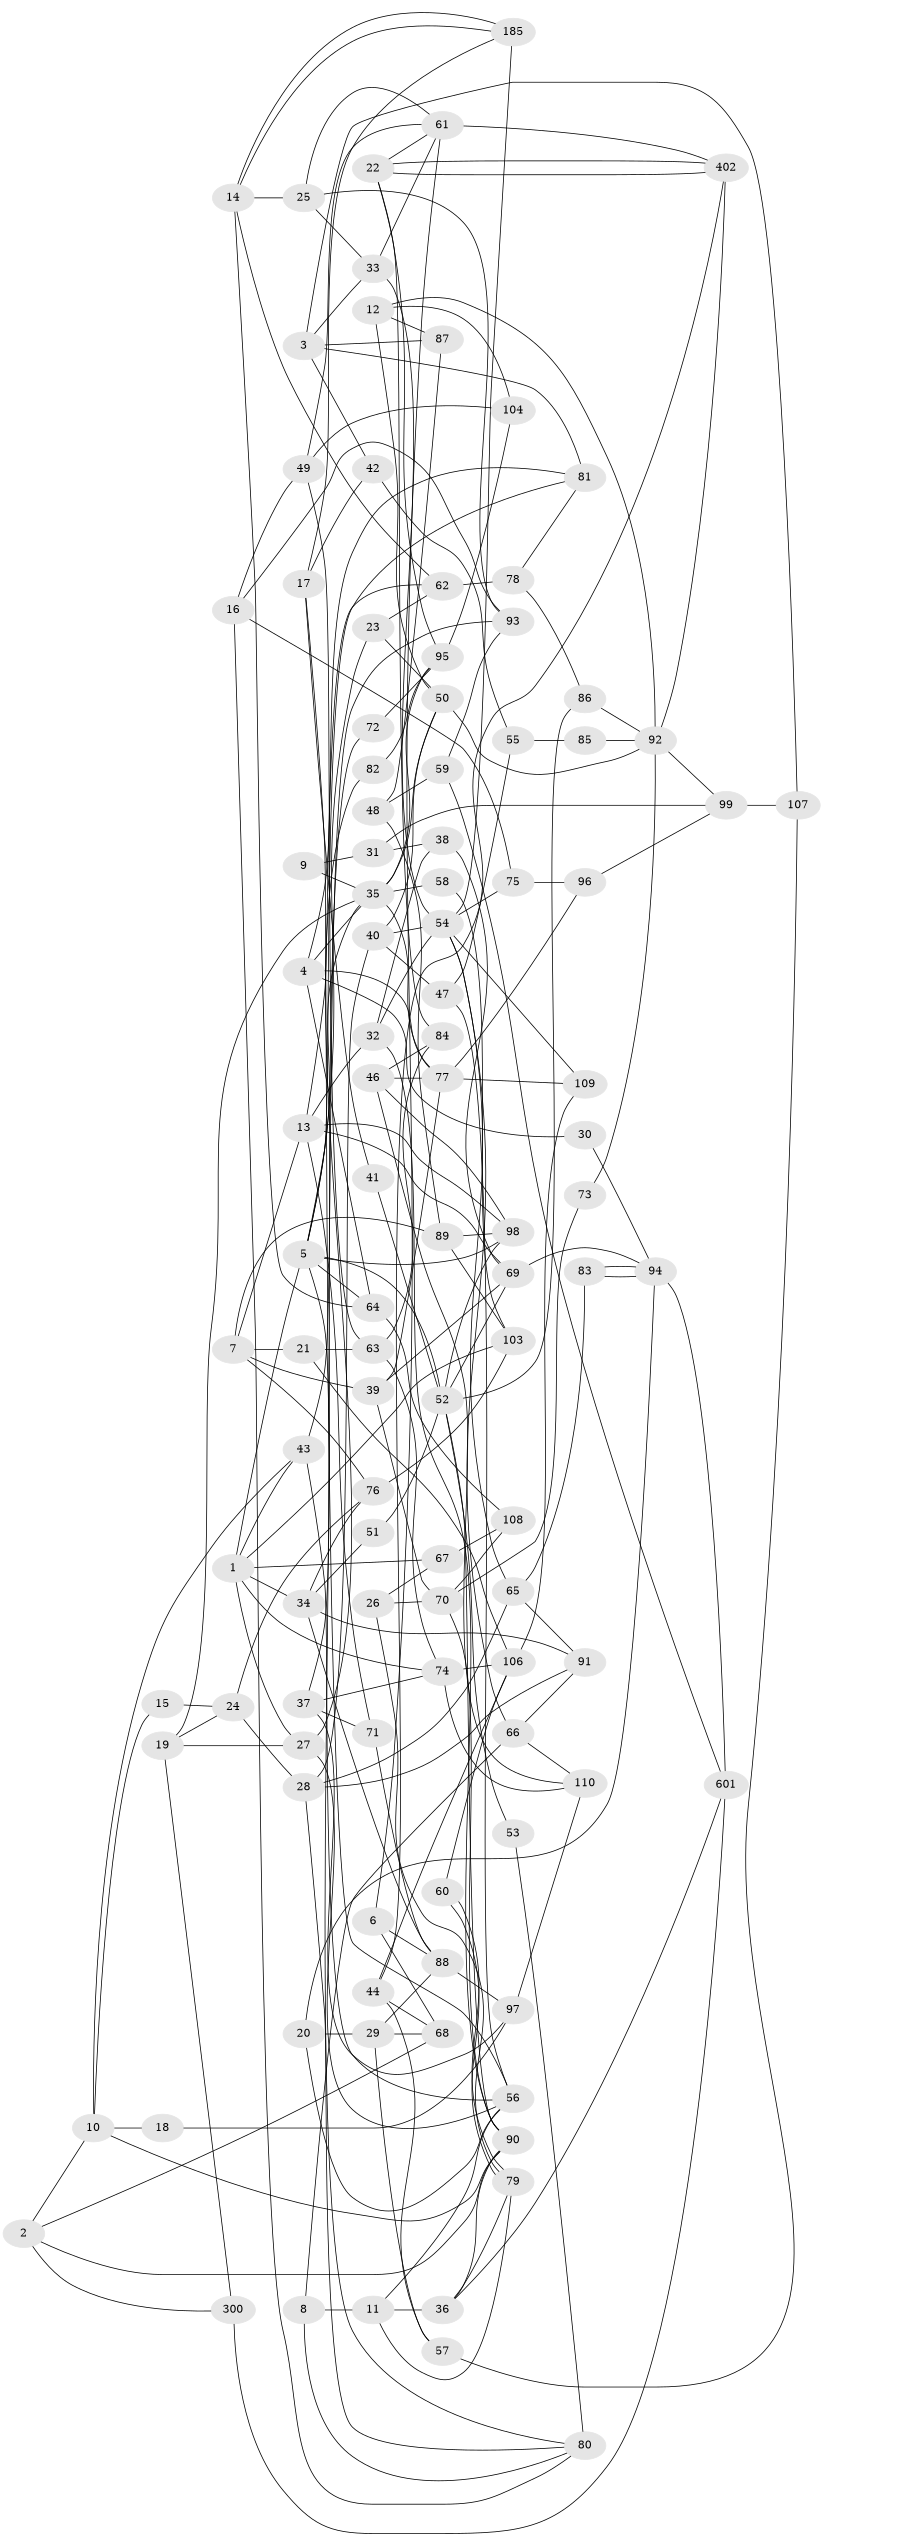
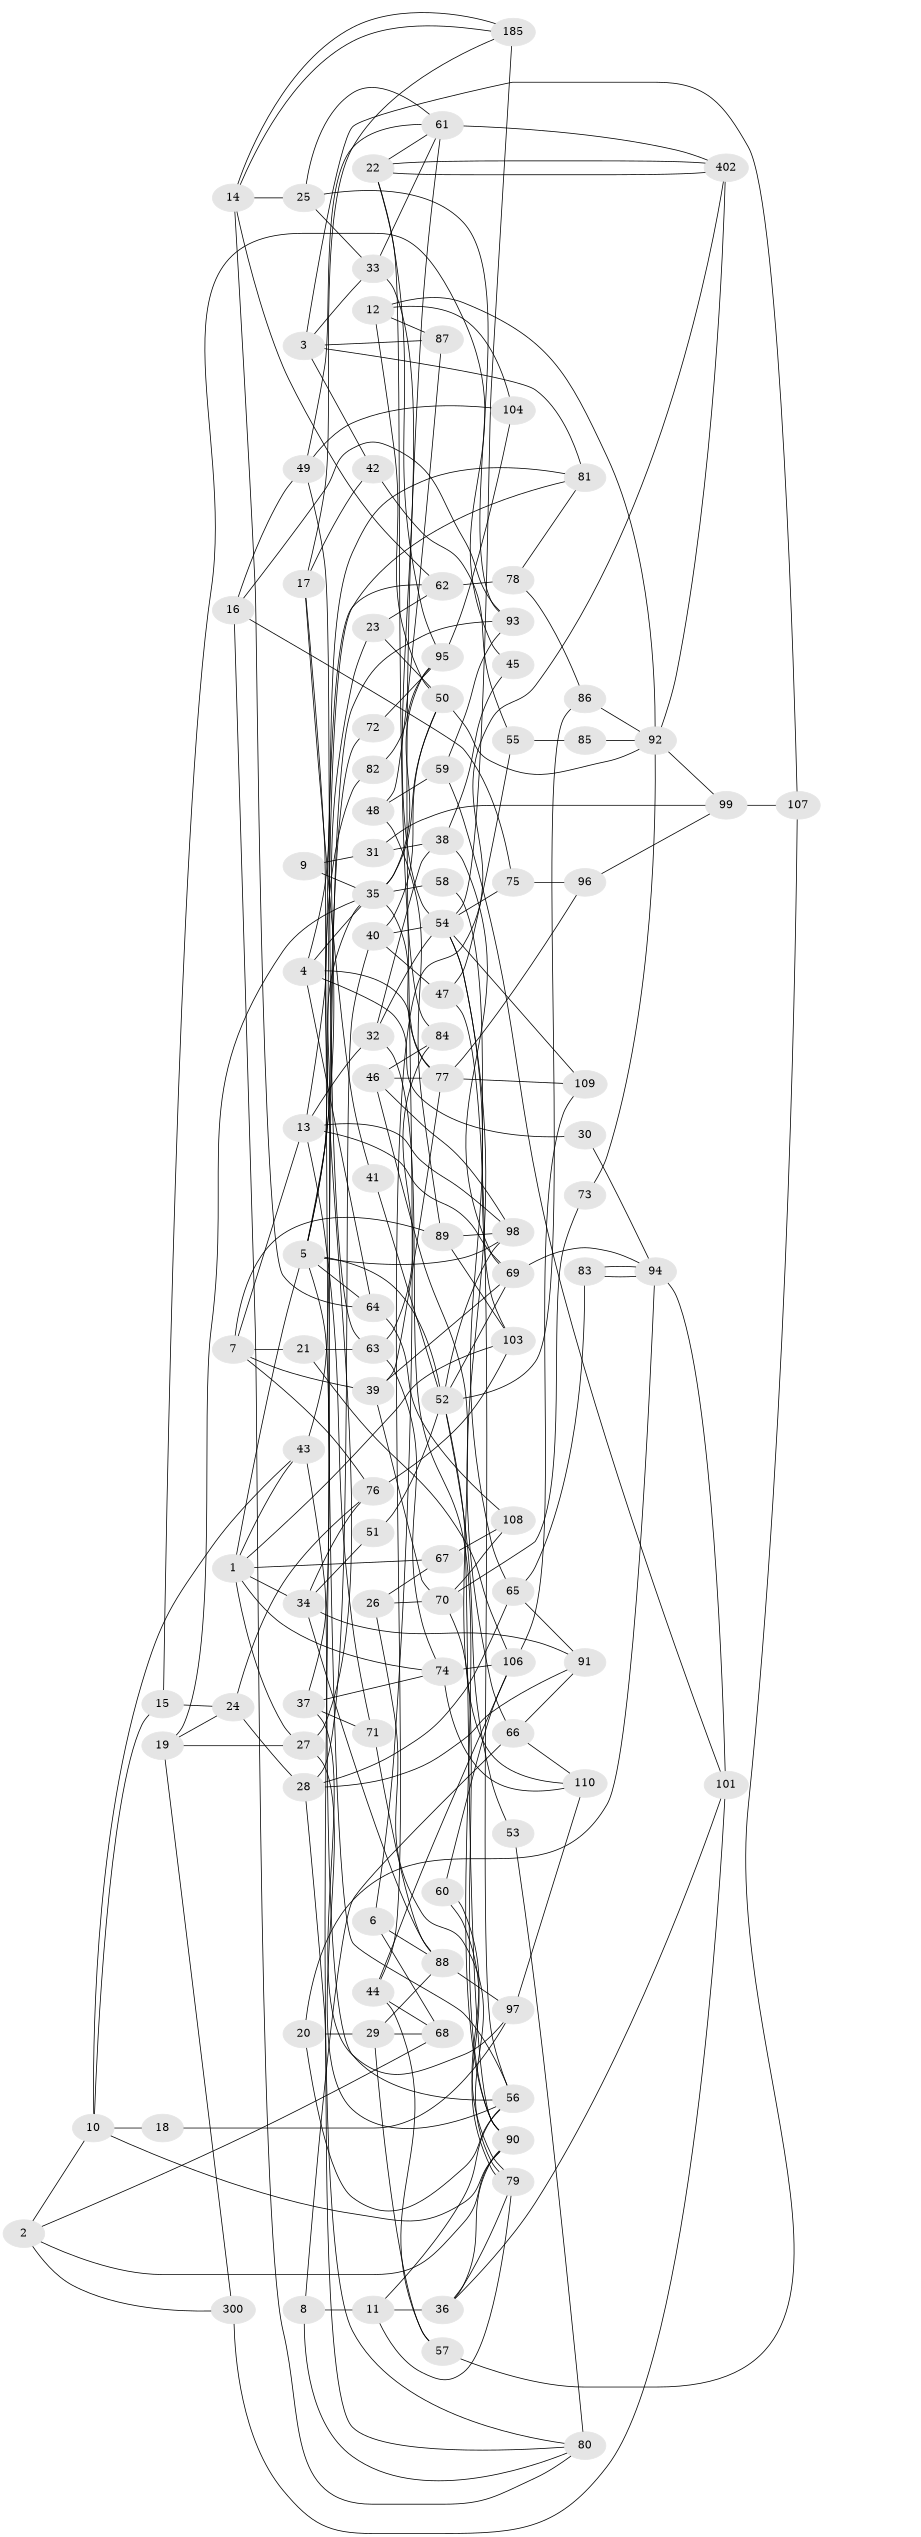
node "45": added
node "601": label "601" -> "101"
